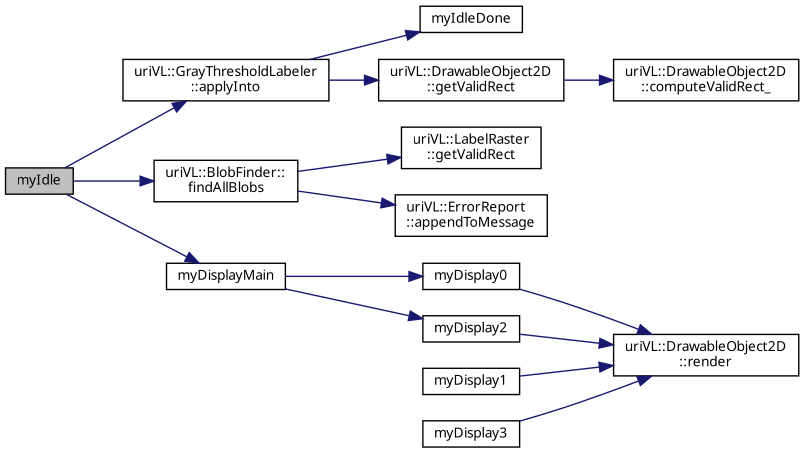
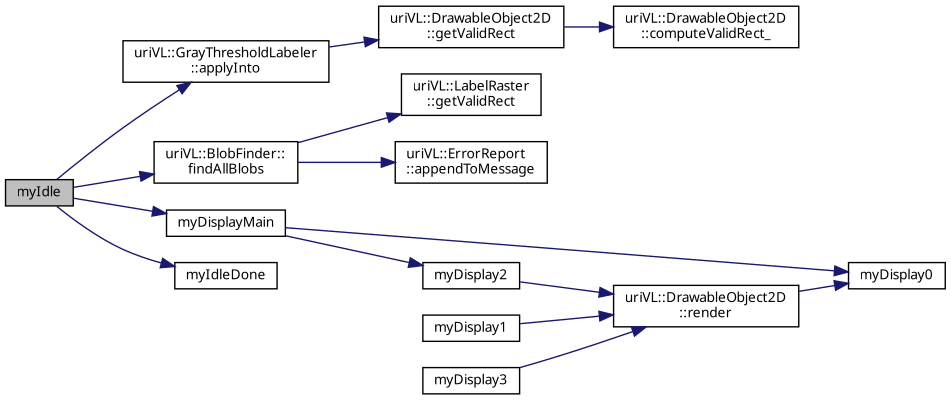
edge "uriVL::GrayThresholdLabeler ::applyInto" -> "myIdleDone": now "myIdle" -> "myIdleDone"
edge "myDisplay0" -> "uriVL::DrawableObject2D ::render": reversed
